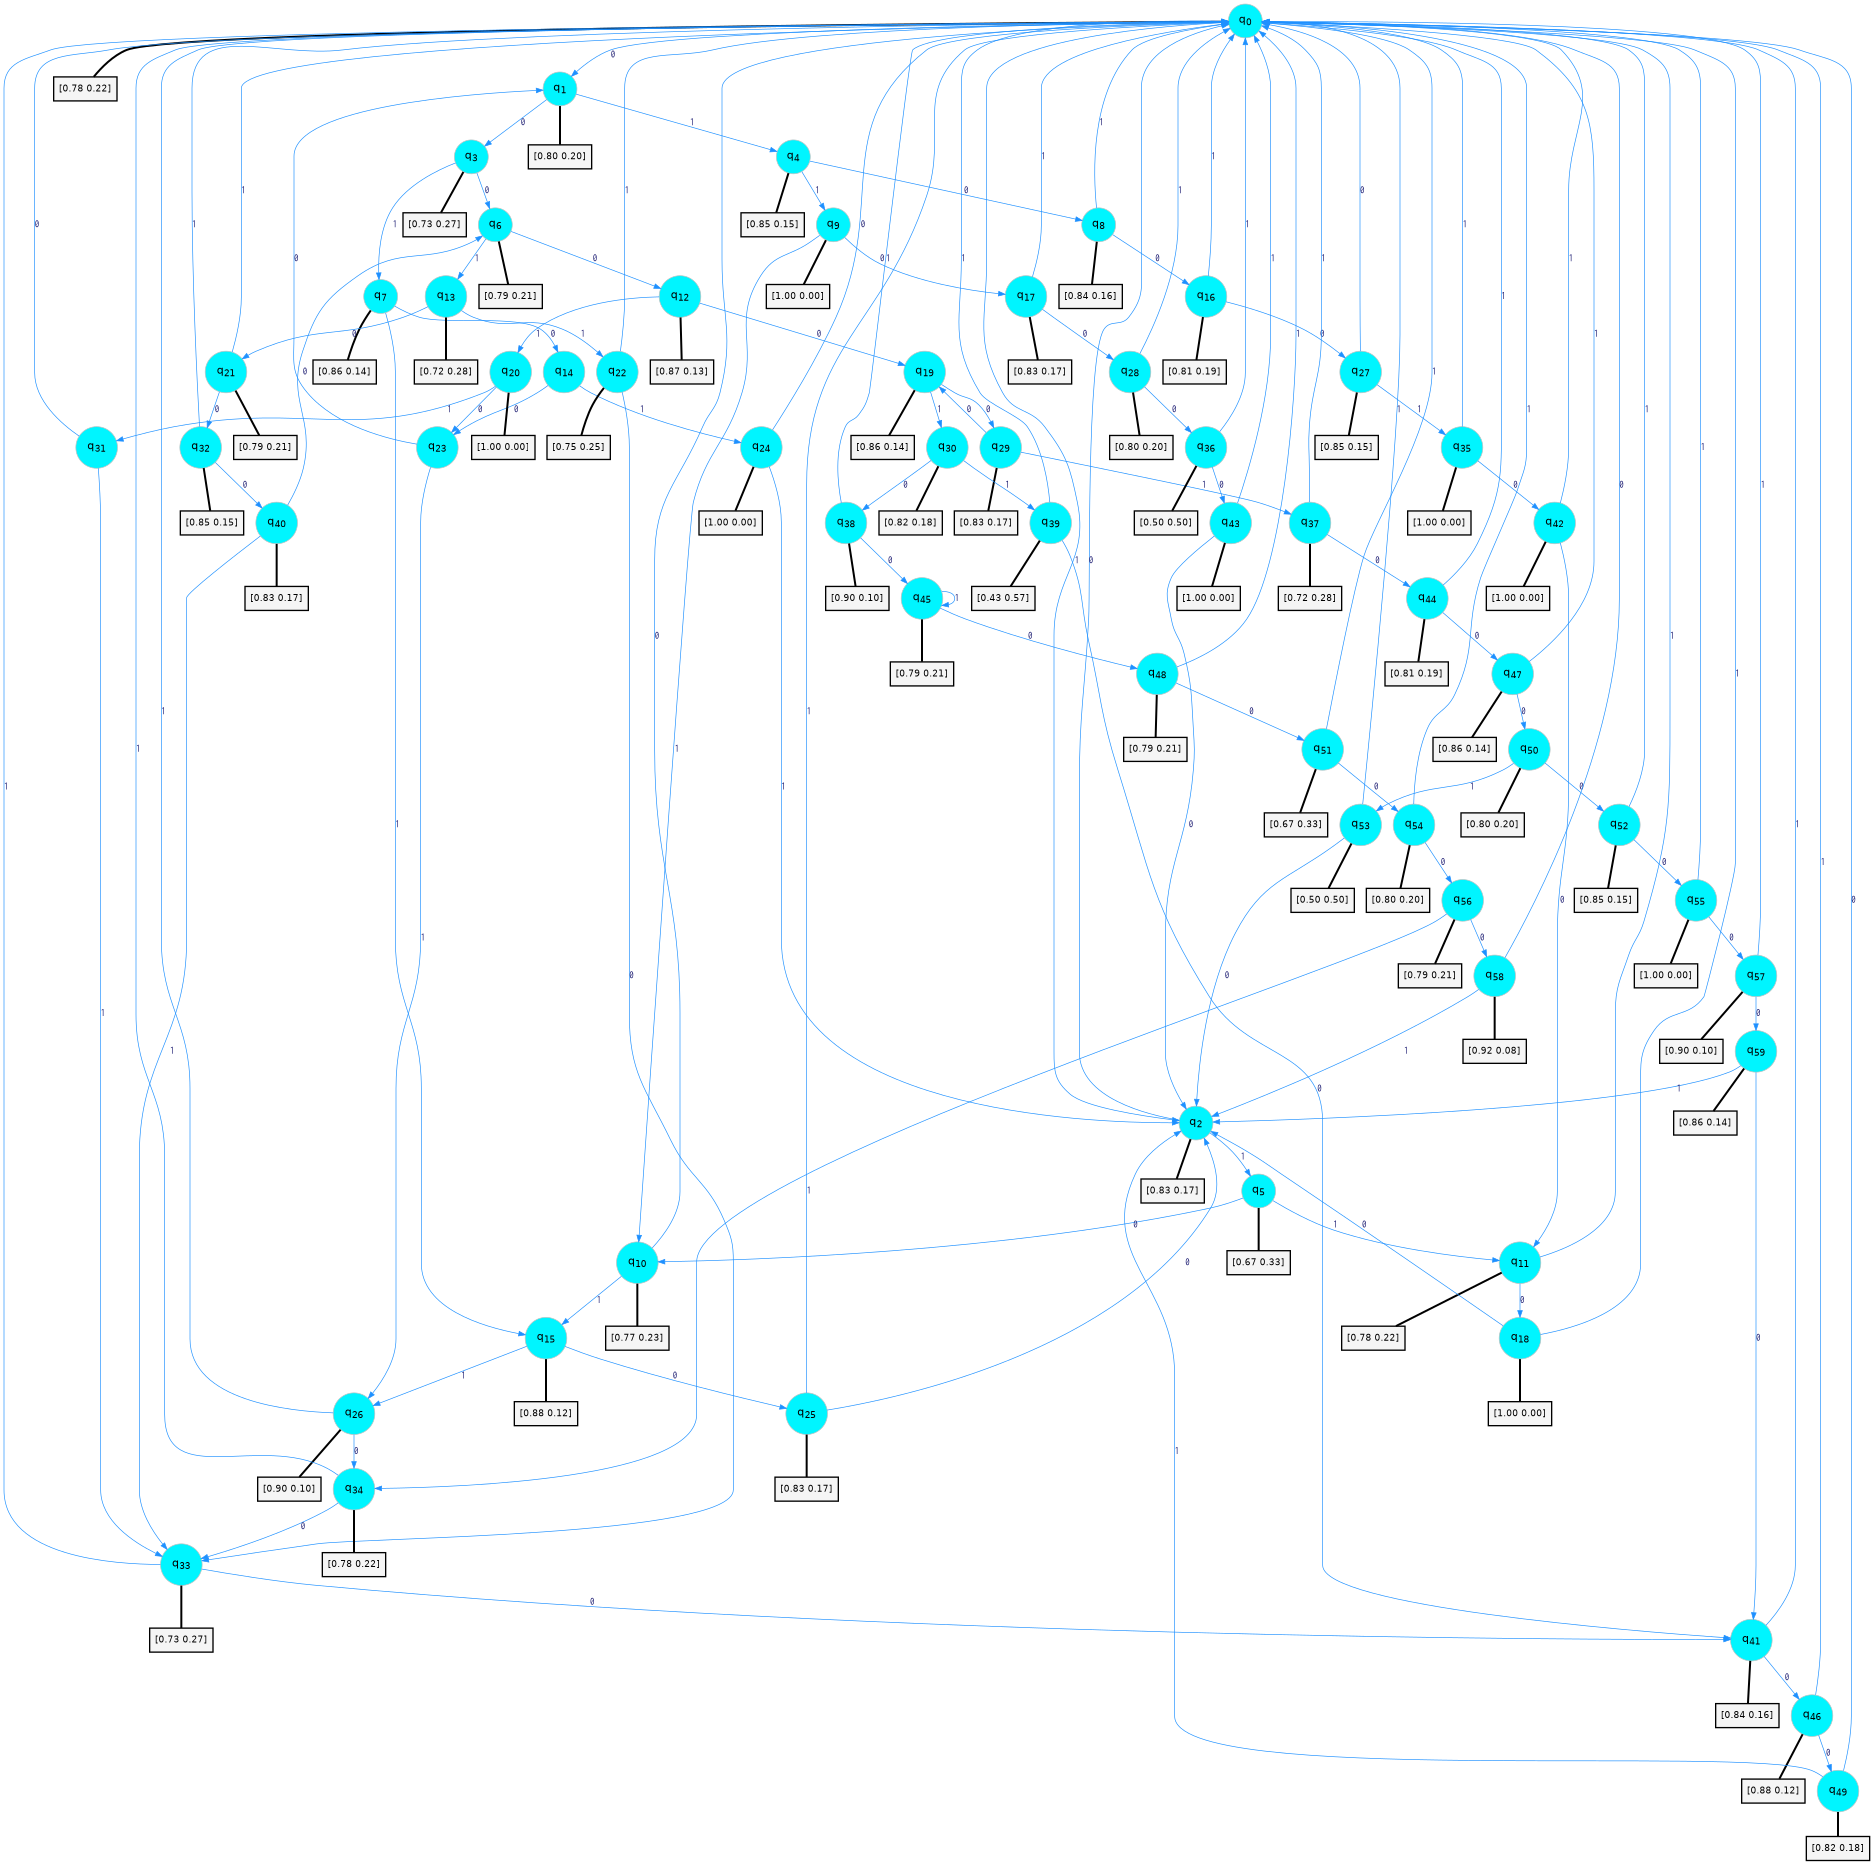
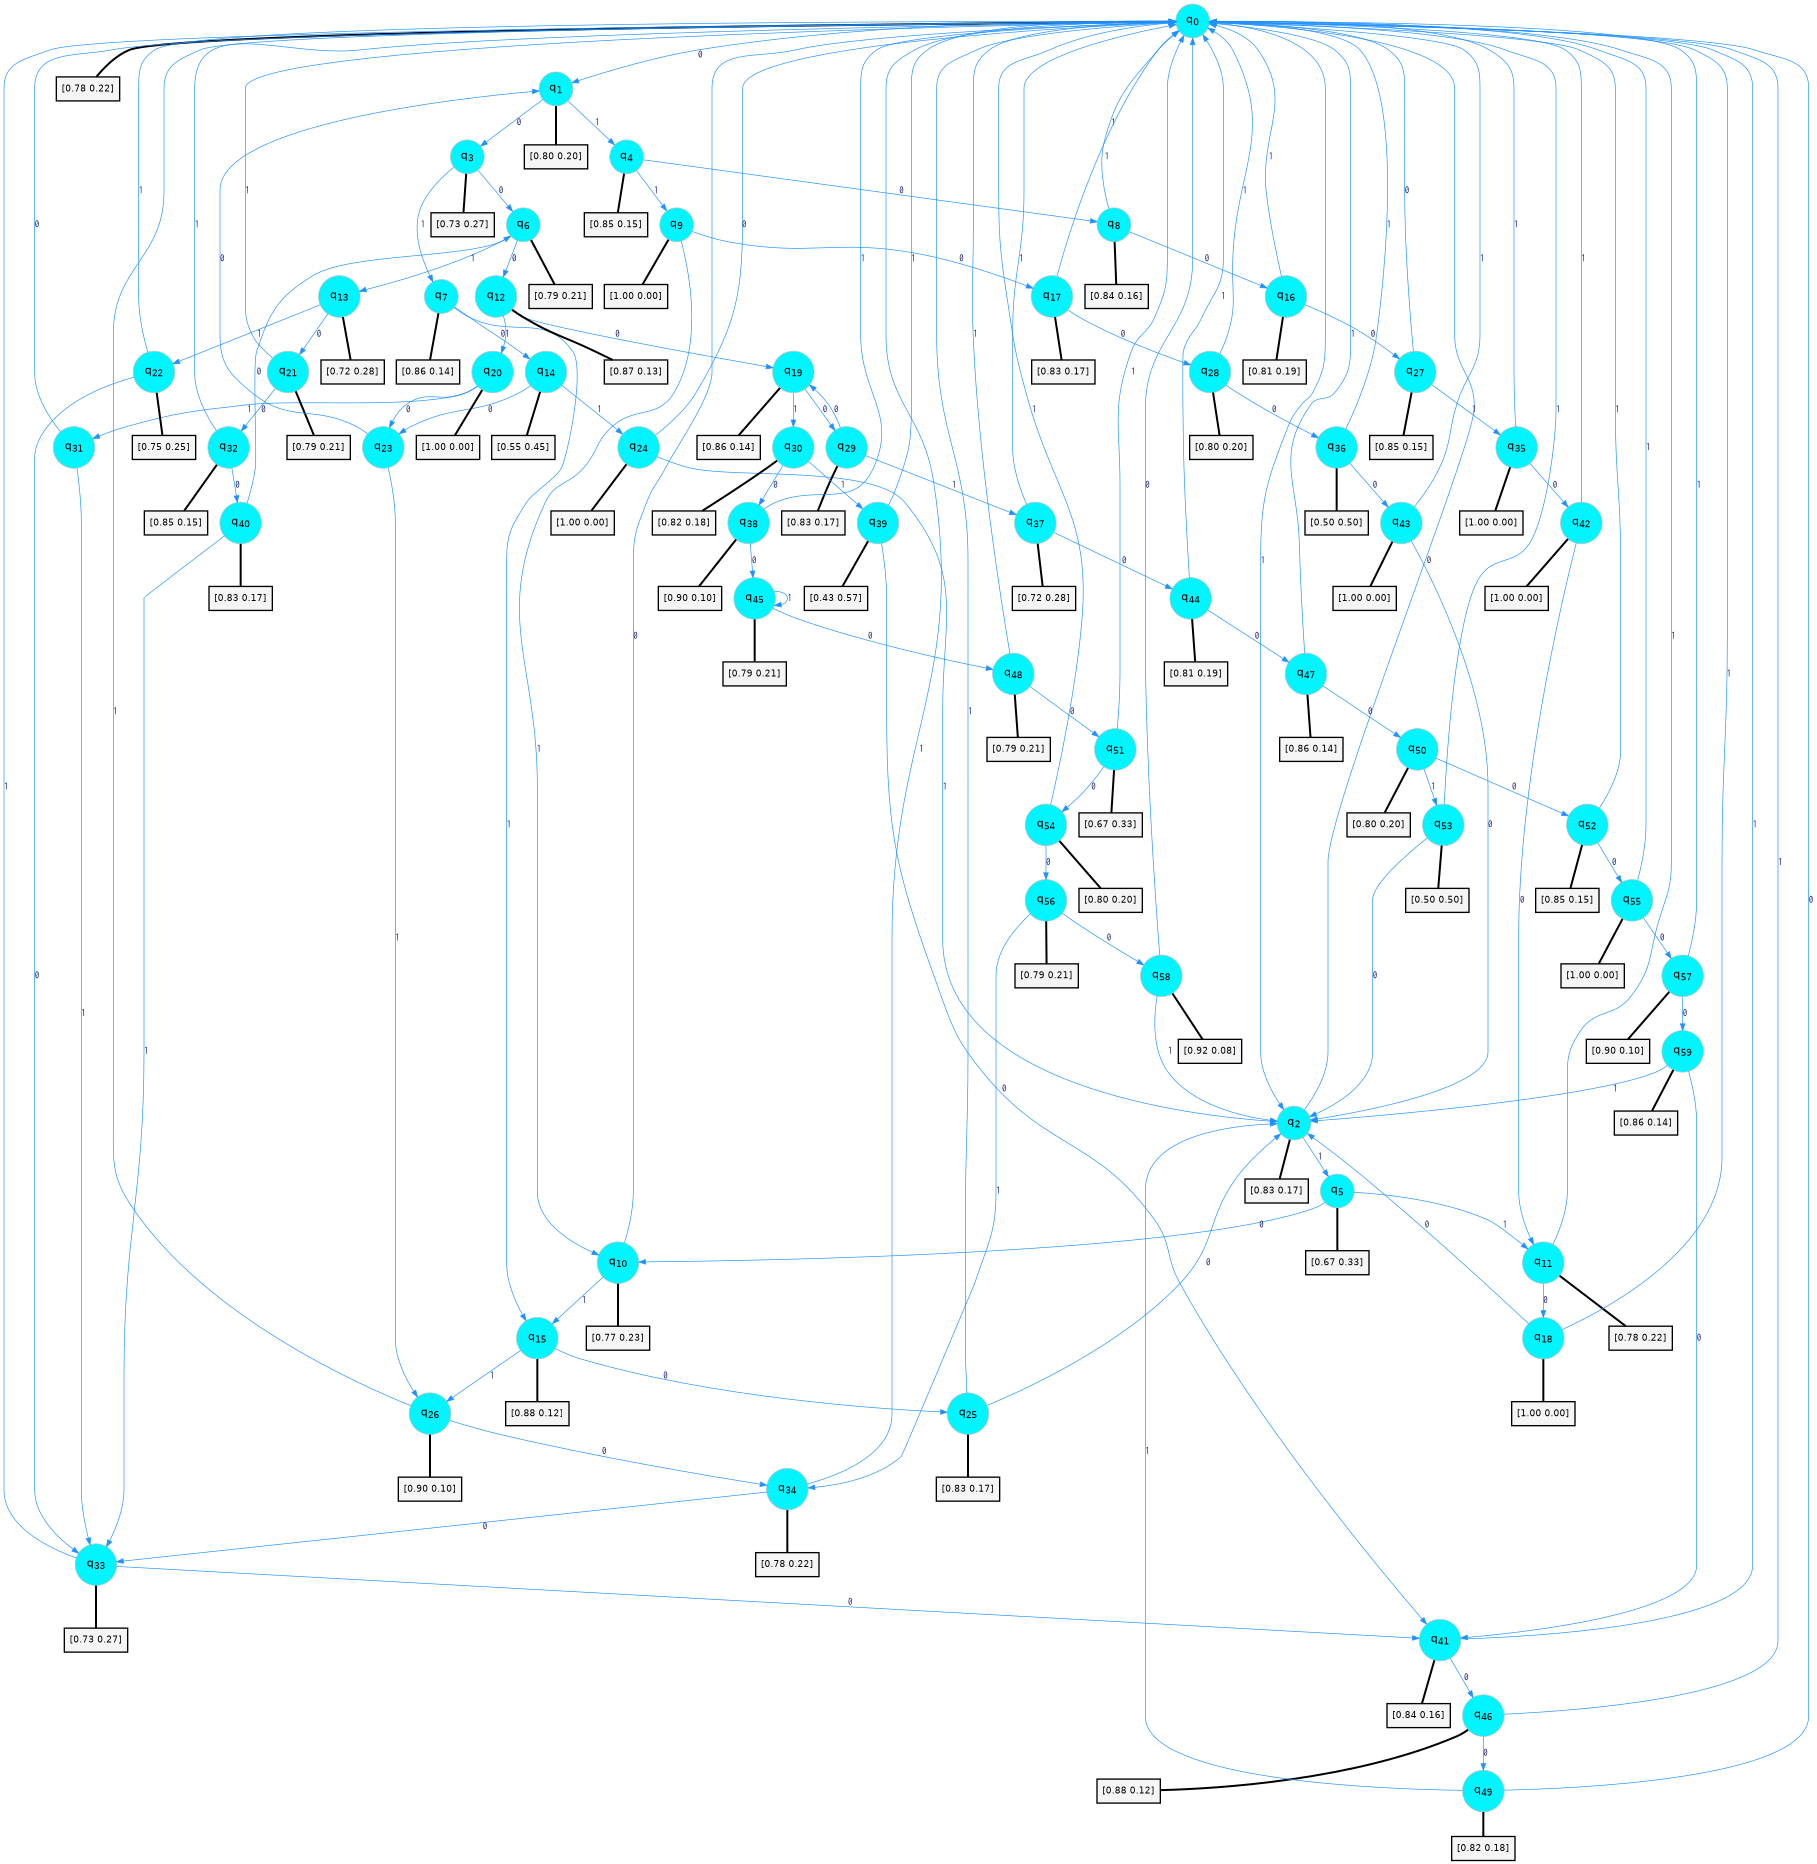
node "[0.55 0.45]": added
